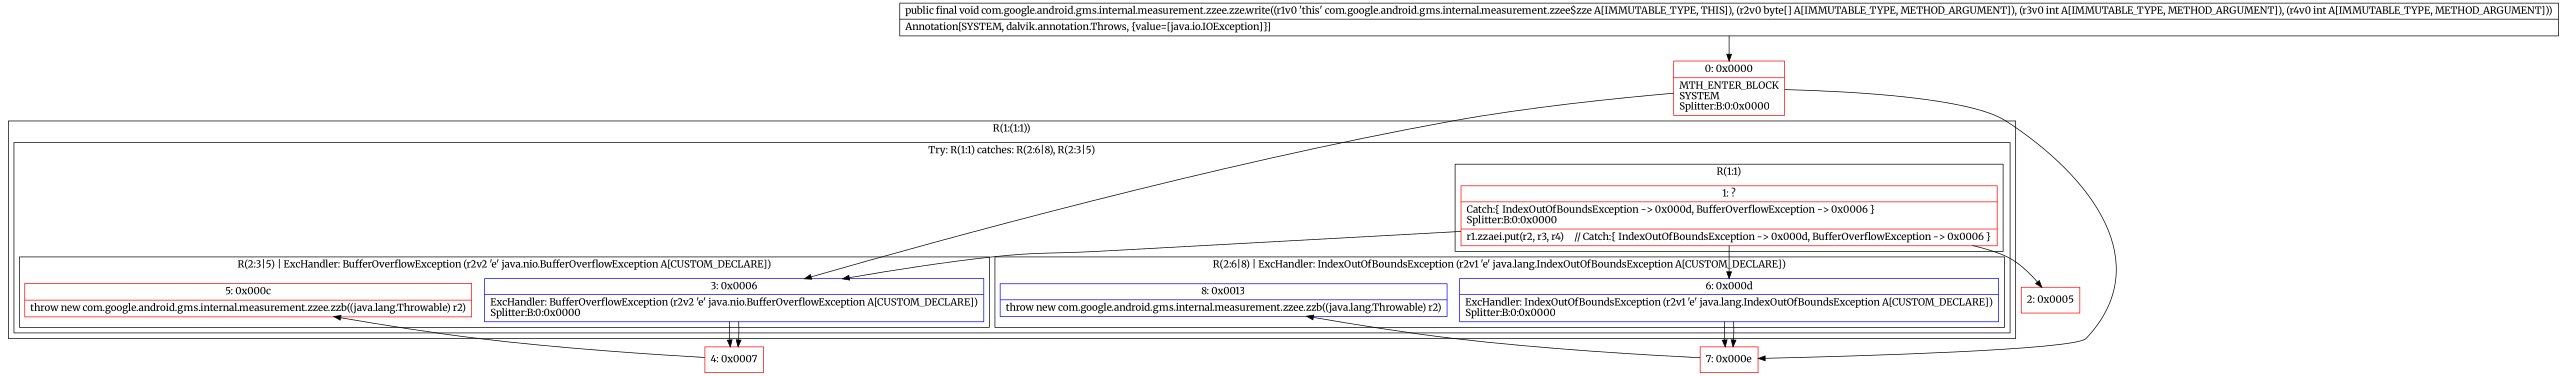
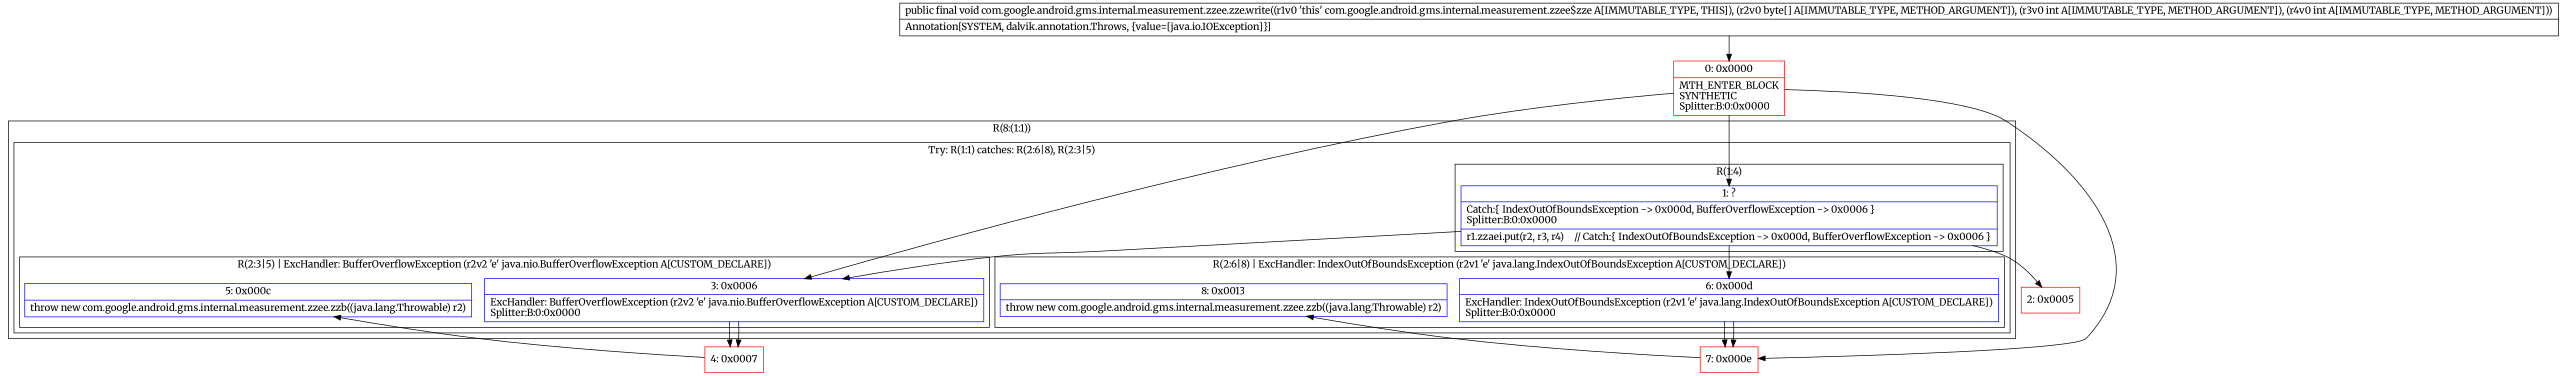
node "0: 0x0000": text "SYSTEM" -> "SYNTHETIC"
cluster "R(1:(1:1))": label "R(1:(1:1))" -> "R(8:(1:1))"
edge "0: 0x0000" -> "1: ?": added
cluster "R(1:1)": label "R(1:1)" -> "R(1:4)"
node "1: ?": color red -> blue
node "5: 0x000c": color red -> blue
